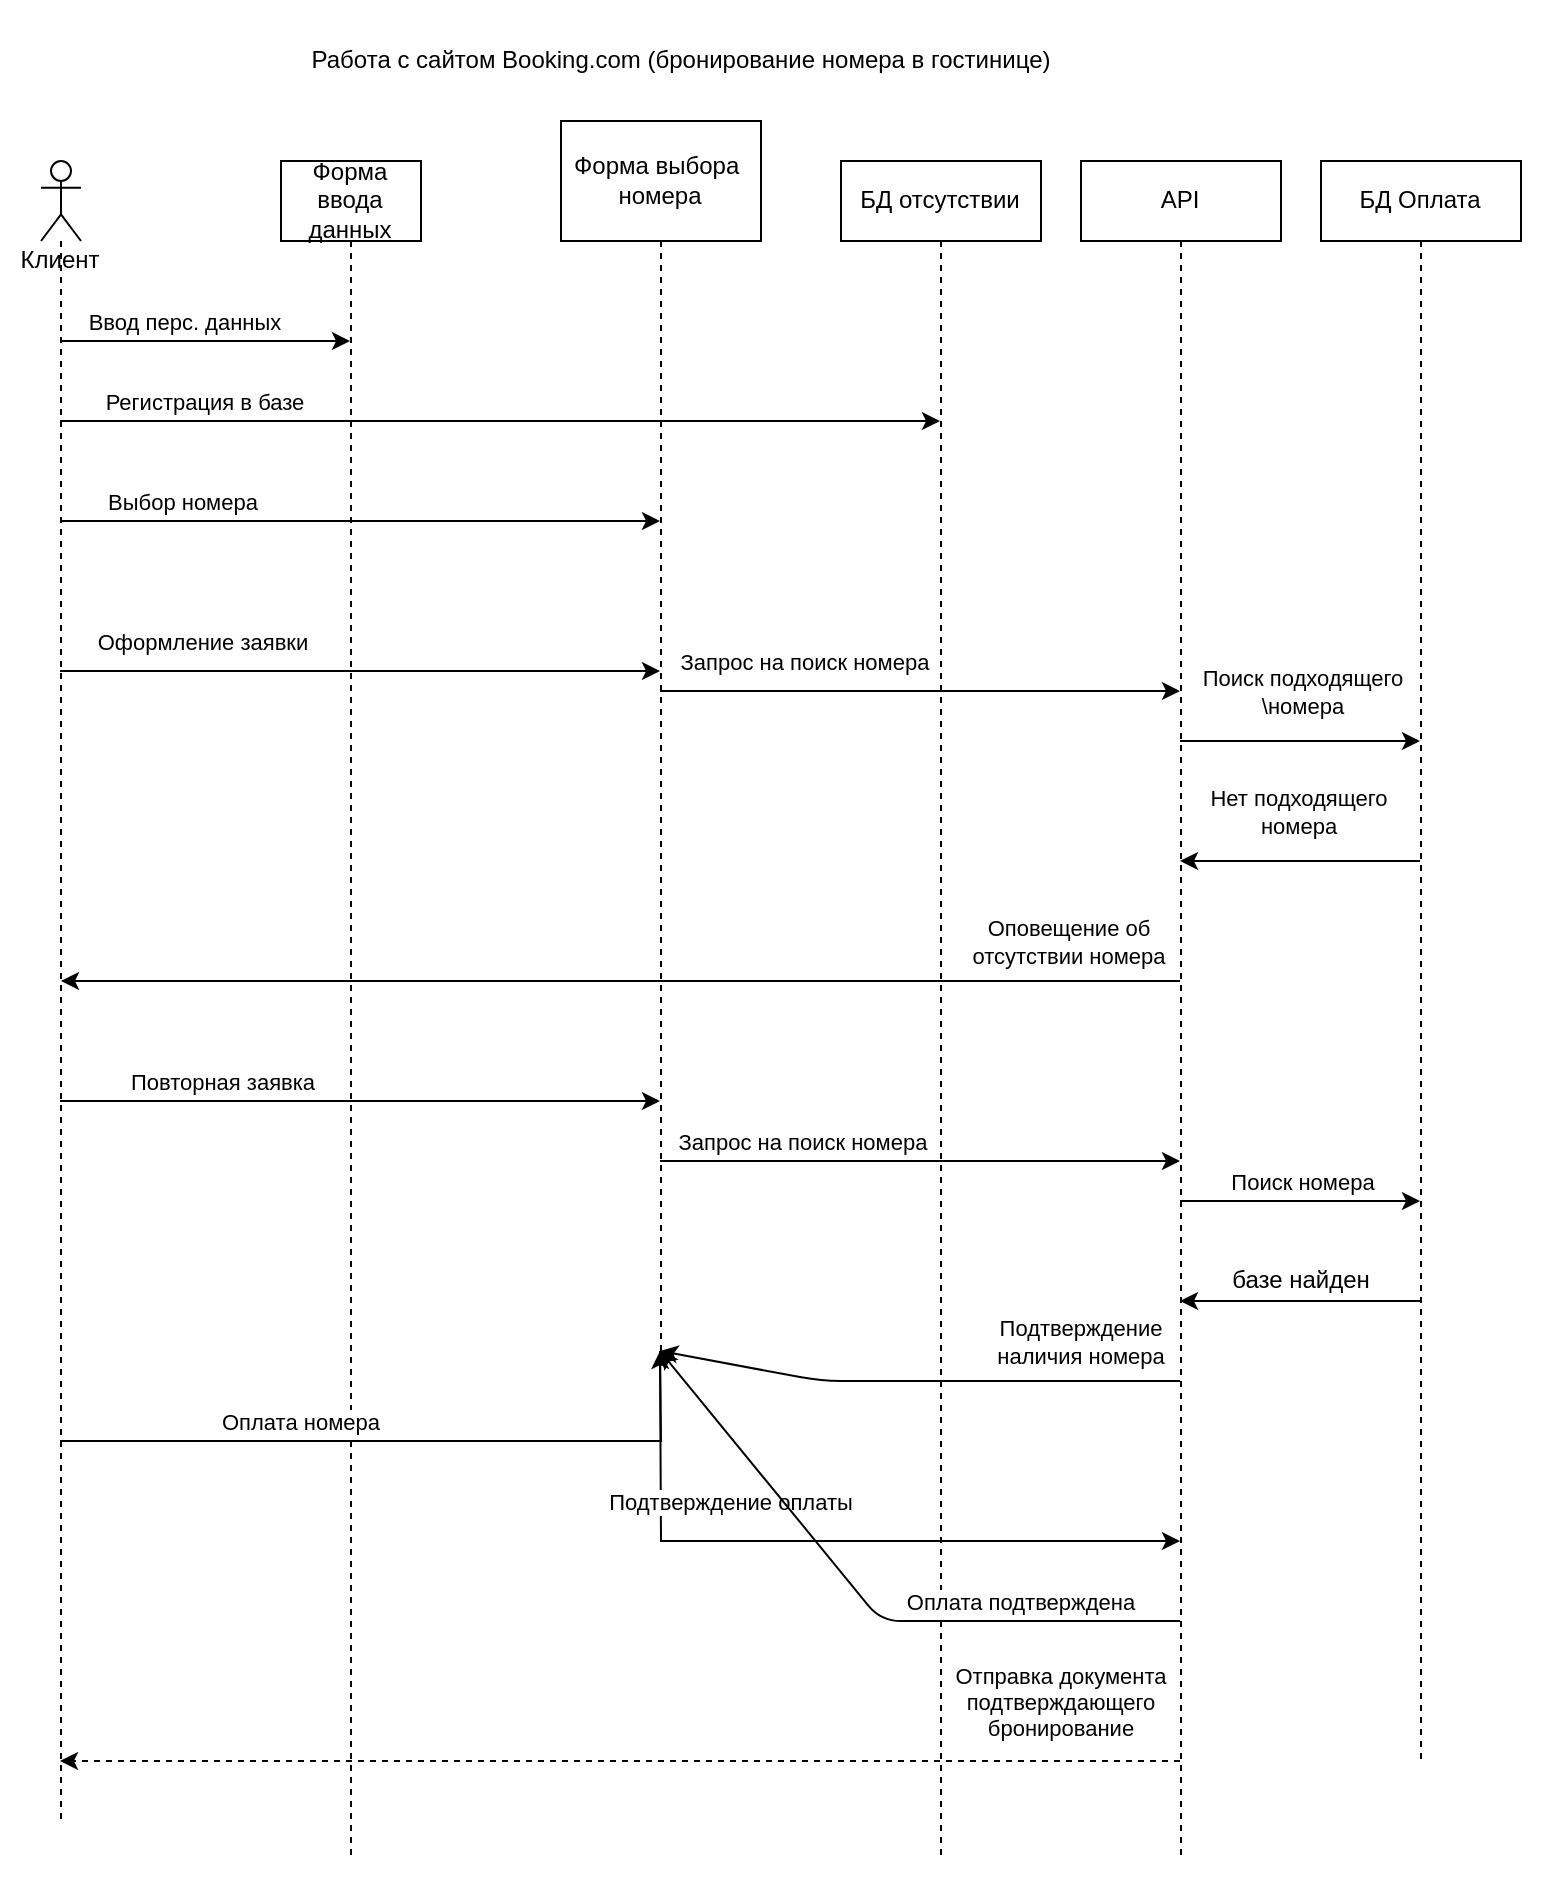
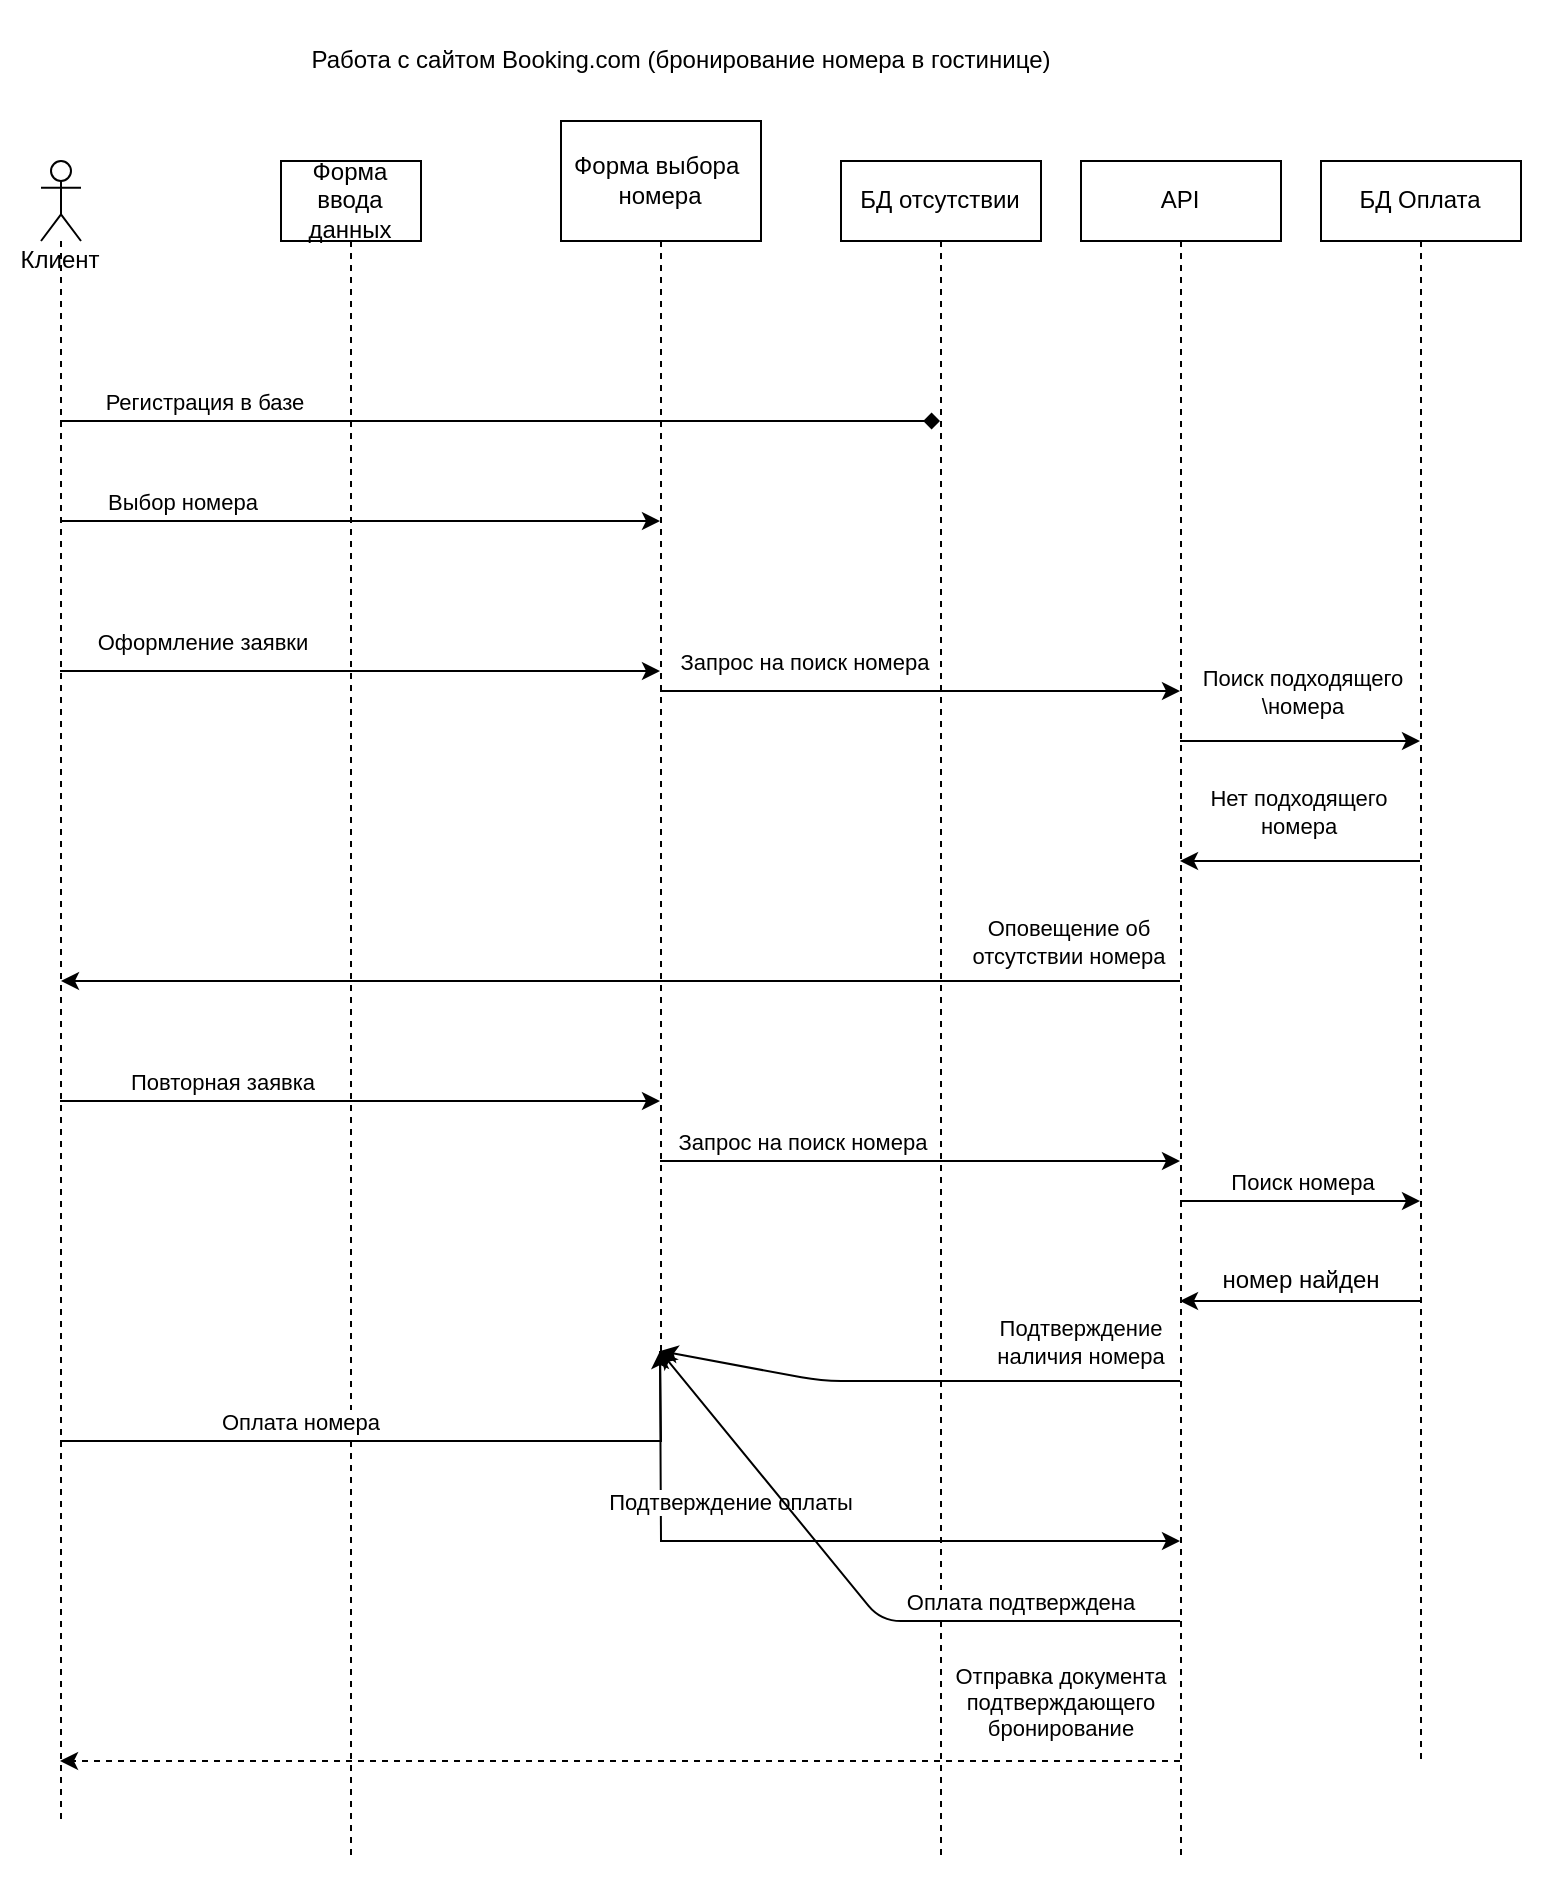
edge "Клиент" -> "Форма ввода данных": removed, label "Ввод перс. данных"
edge "Клиент" -> "БД отсутствии": arrowhead classic -> diamond
node "базе найден": label "базе найден" -> "номер найден"
